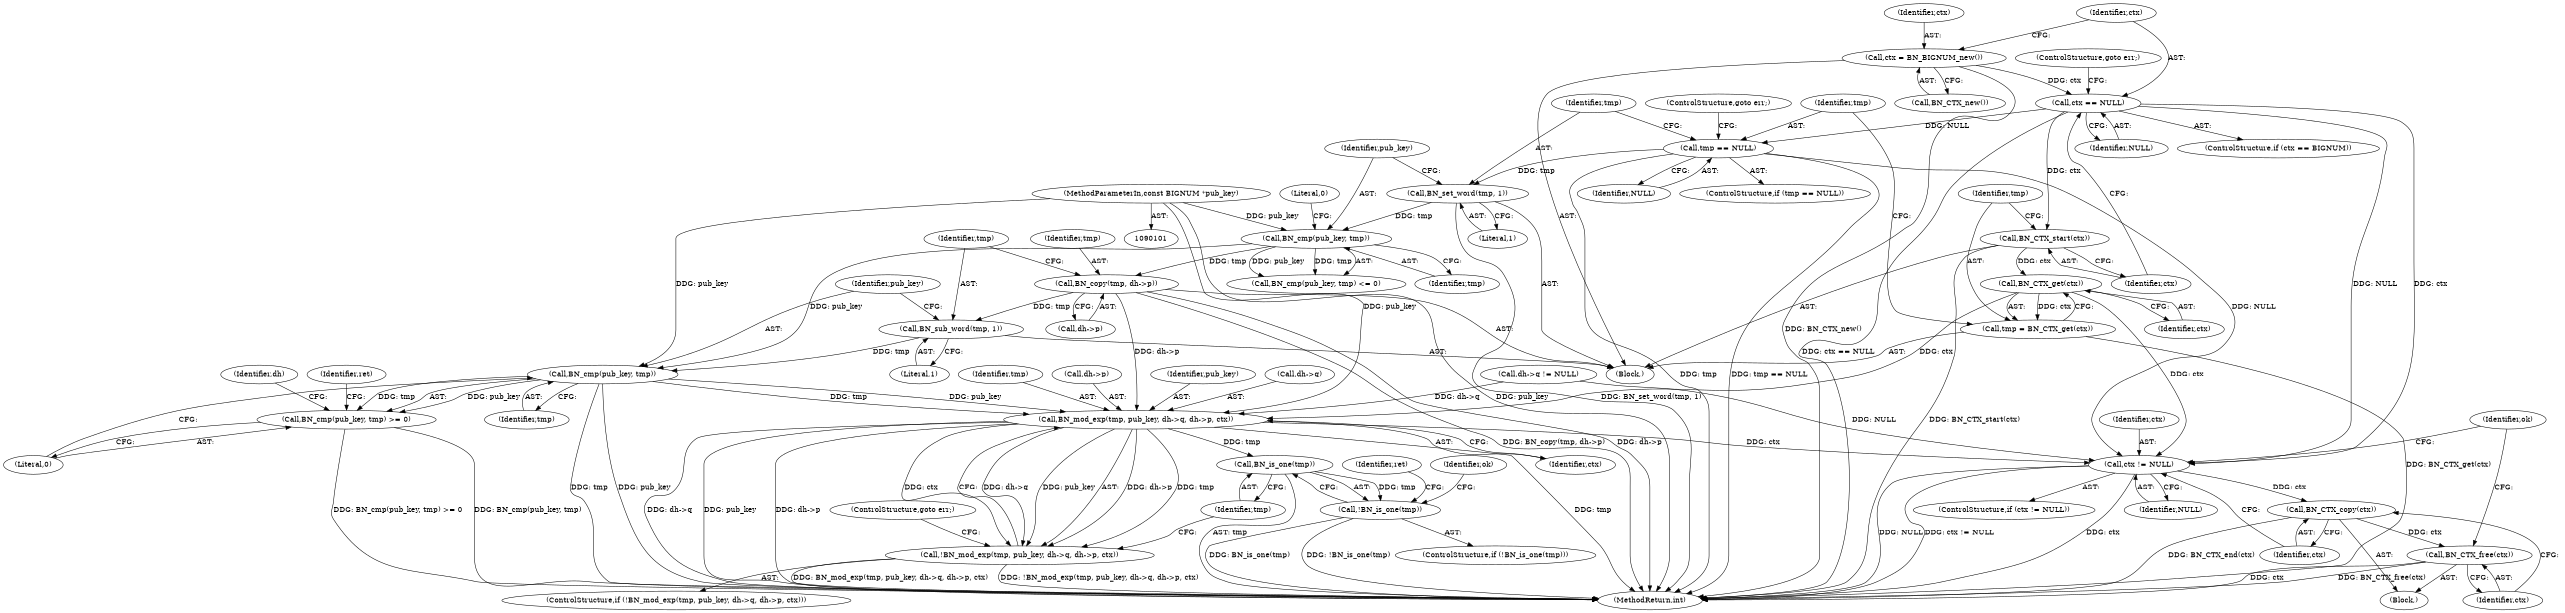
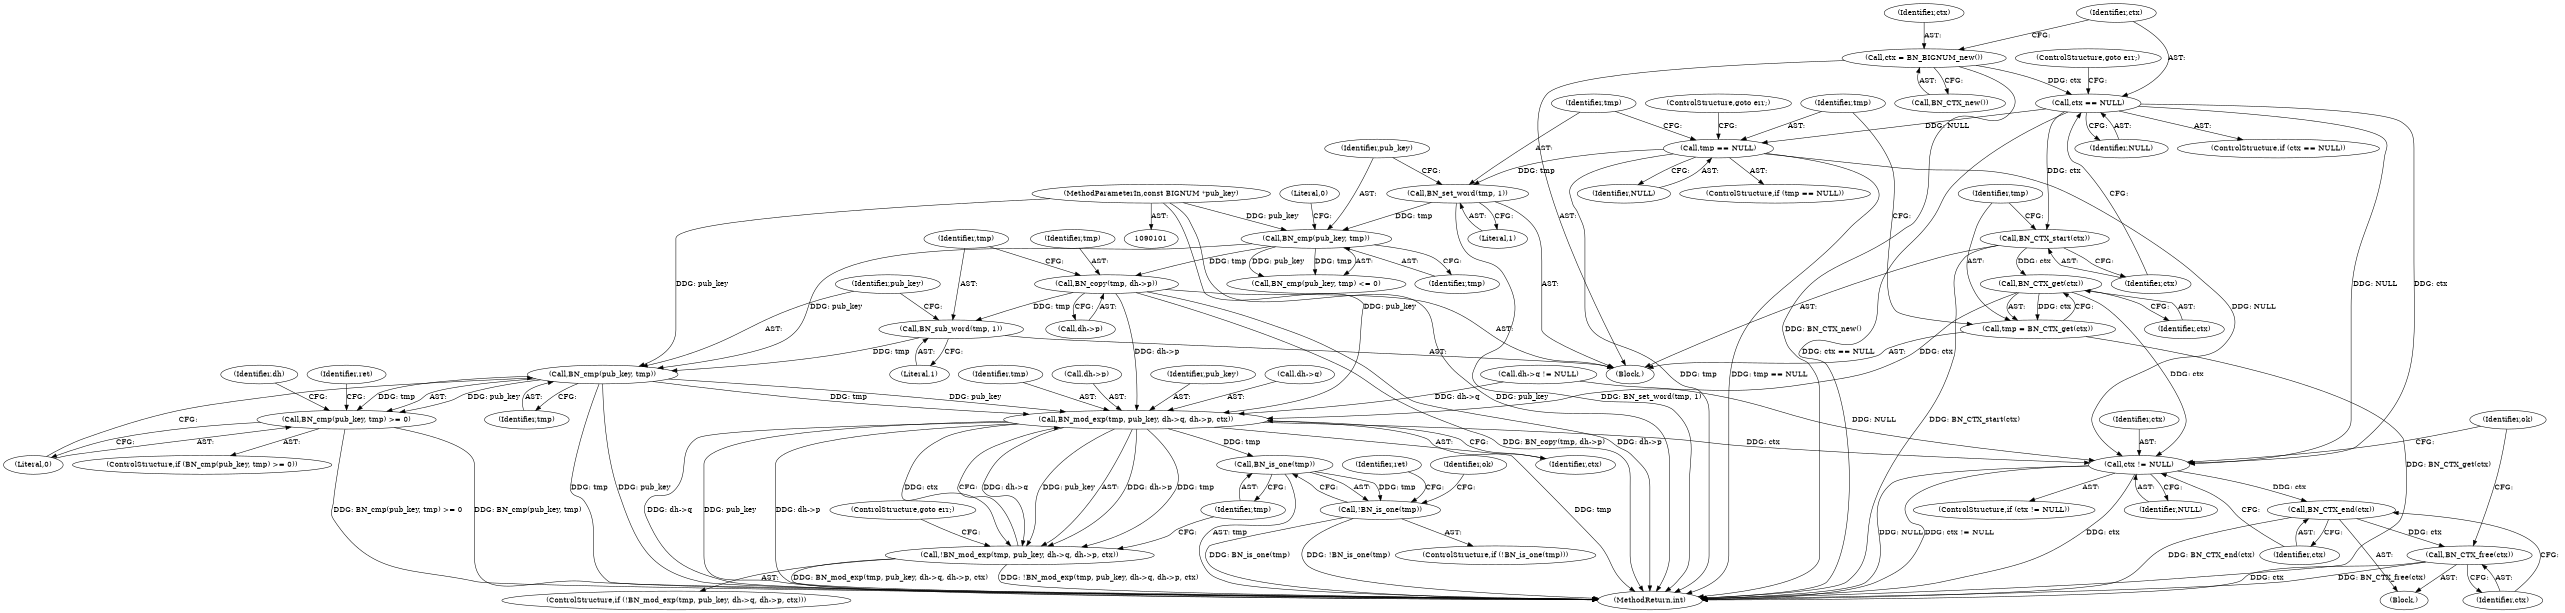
node "(ControlStructure,if (ctx == BIGNUM))": label "(ControlStructure,if (ctx == BIGNUM))" -> "(ControlStructure,if (ctx == NULL))"
node "(ControlStructure,if (BN_cmp(pub_key, tmp) >= 0))": added
node "(Call,BN_CTX_copy(ctx))": label "(Call,BN_CTX_copy(ctx))" -> "(Call,BN_CTX_end(ctx))"
